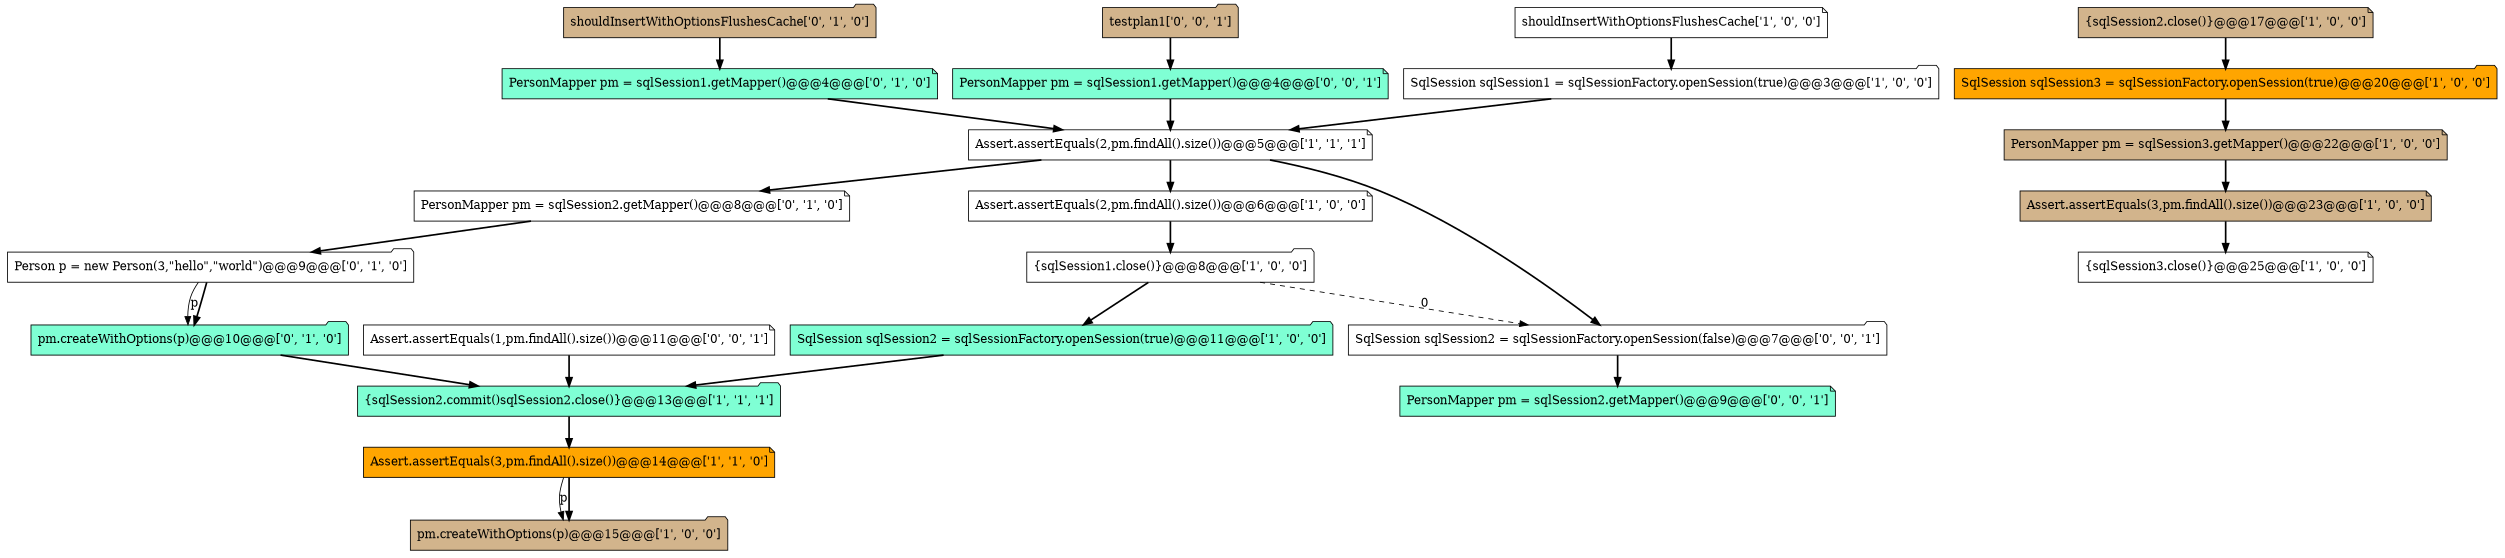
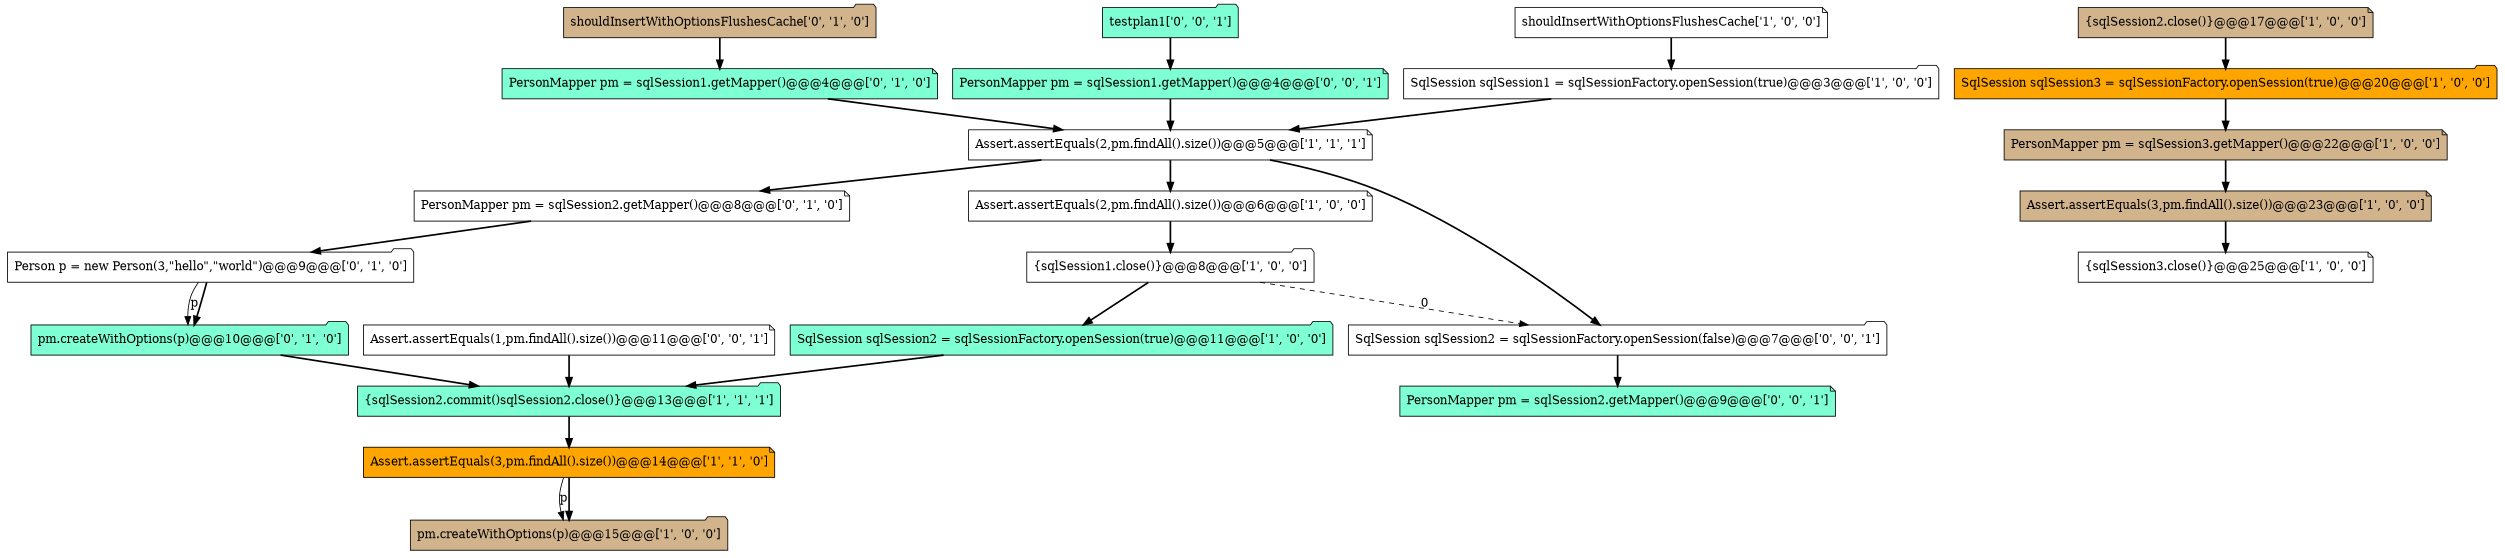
node "testplan1['0', '0', '1']": fillcolor tan -> aquamarine
